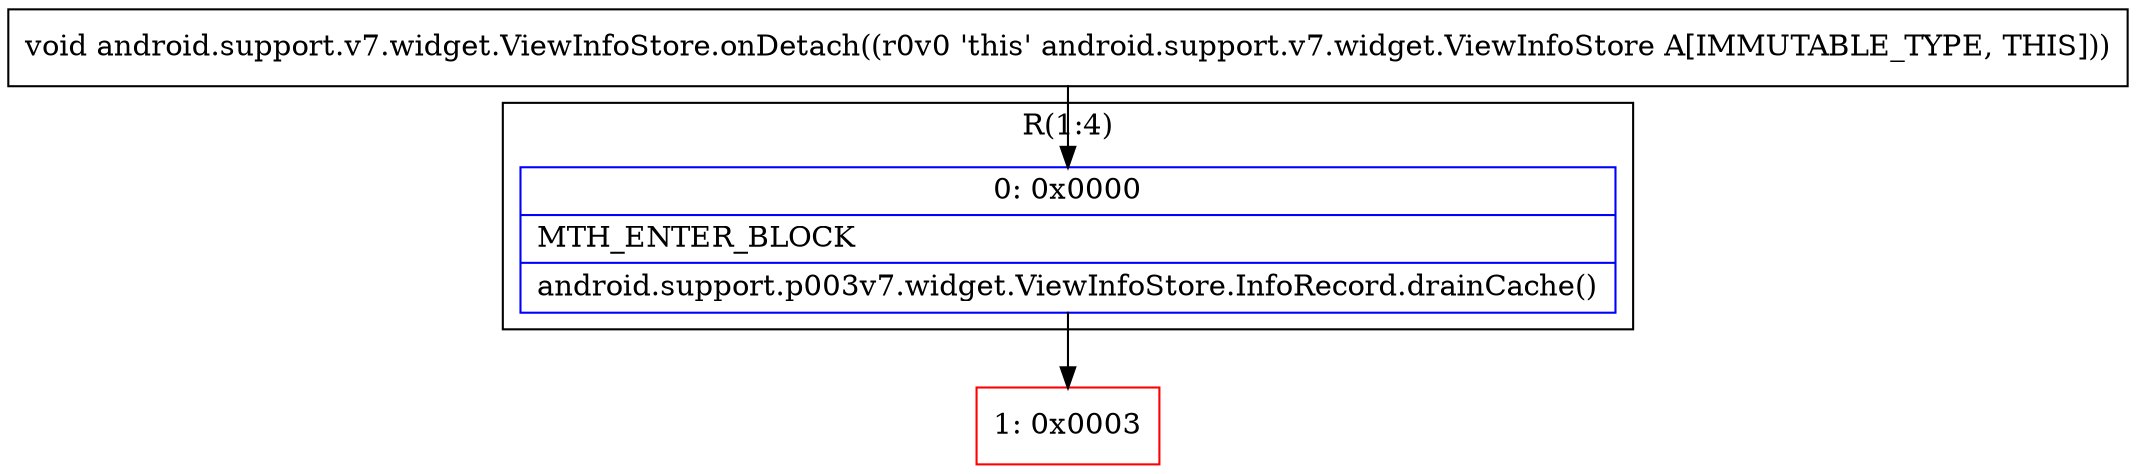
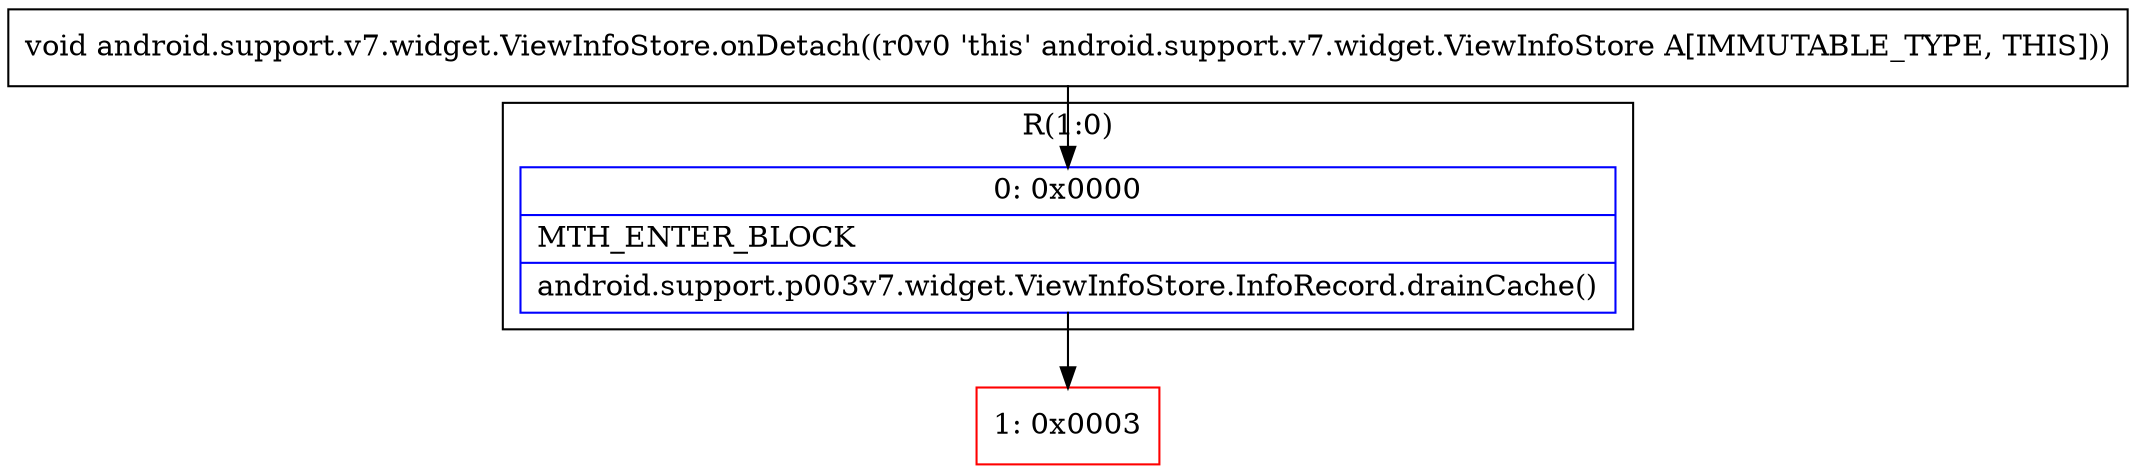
cluster "R(1:4)": label "R(1:4)" -> "R(1:0)"
